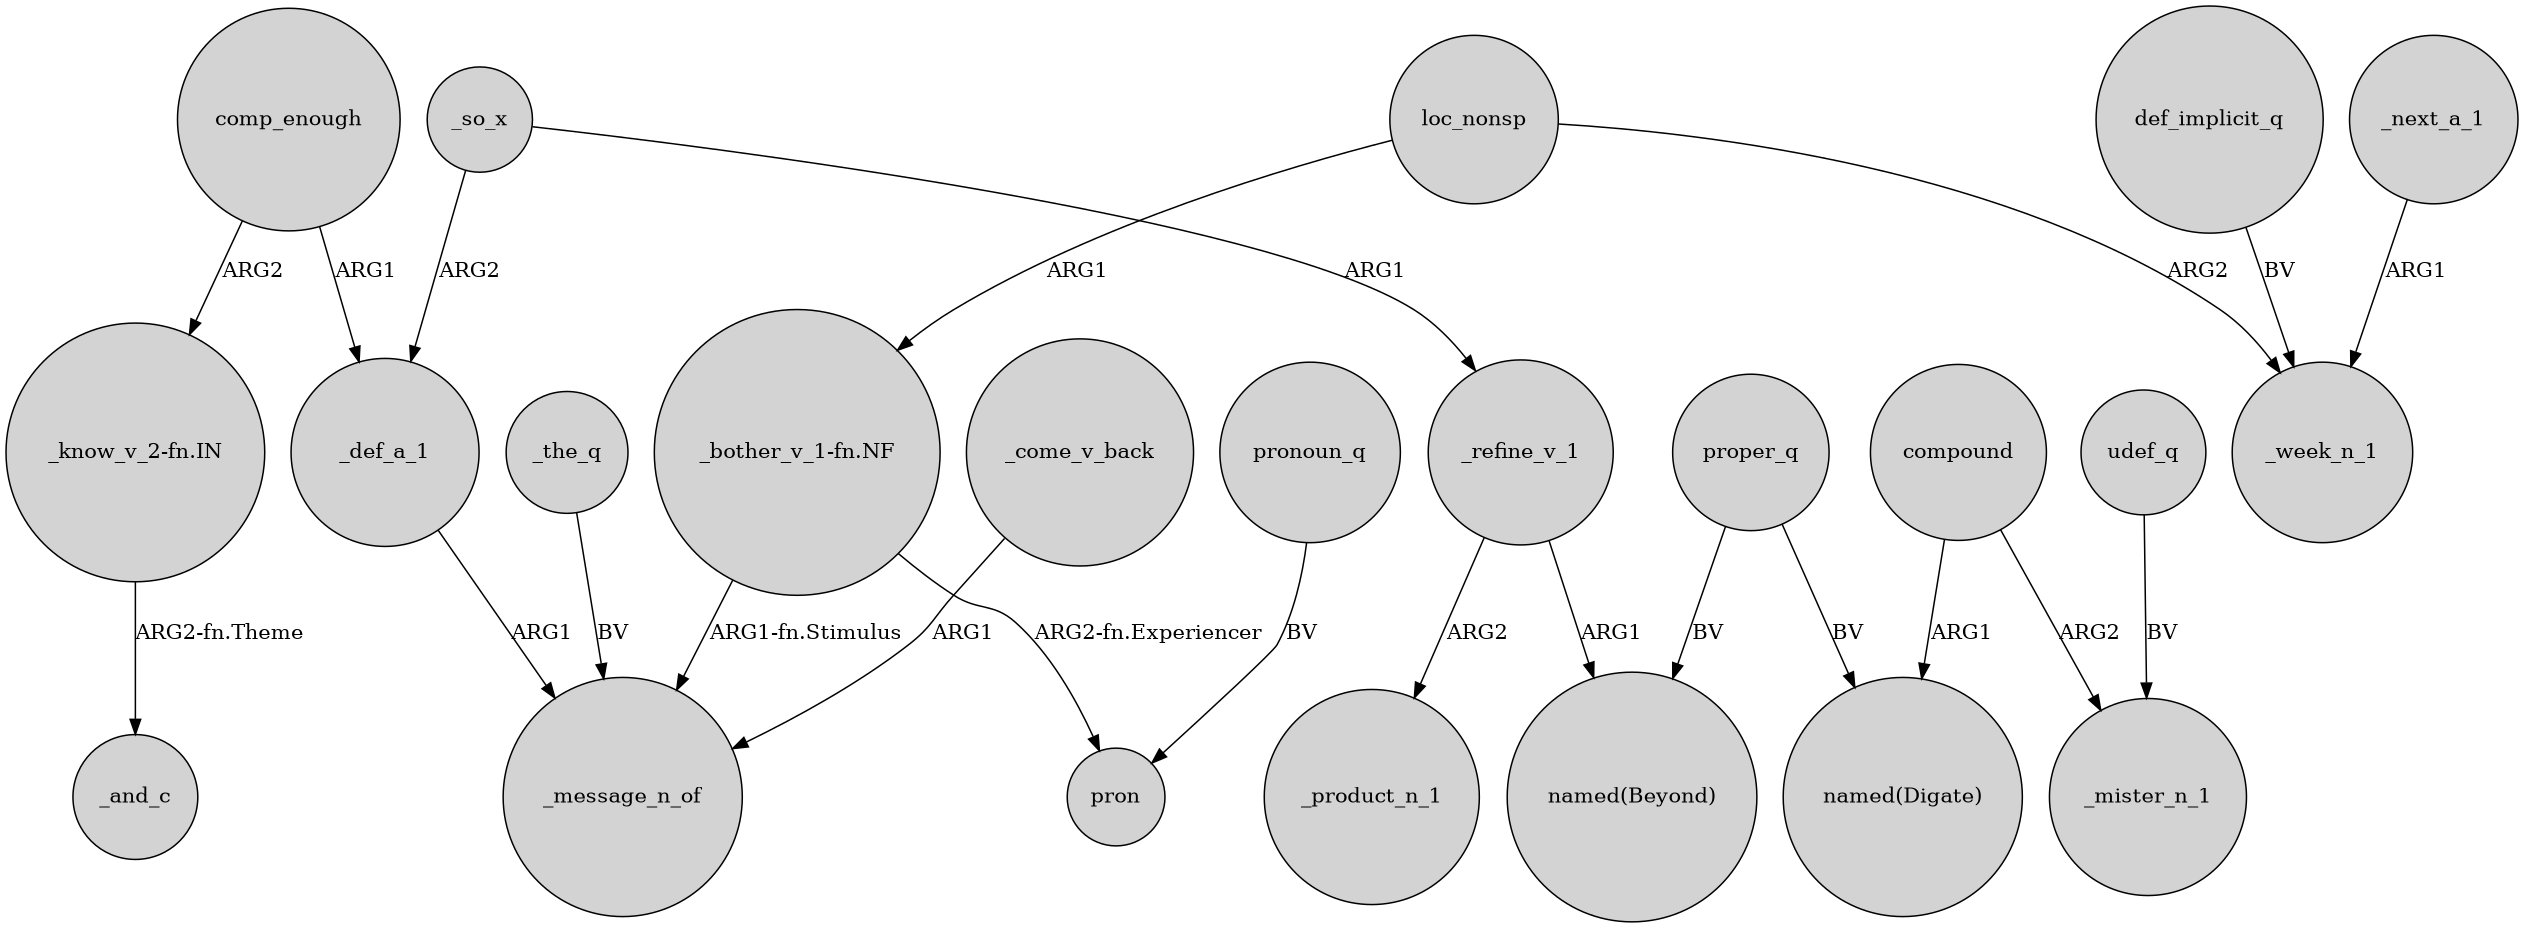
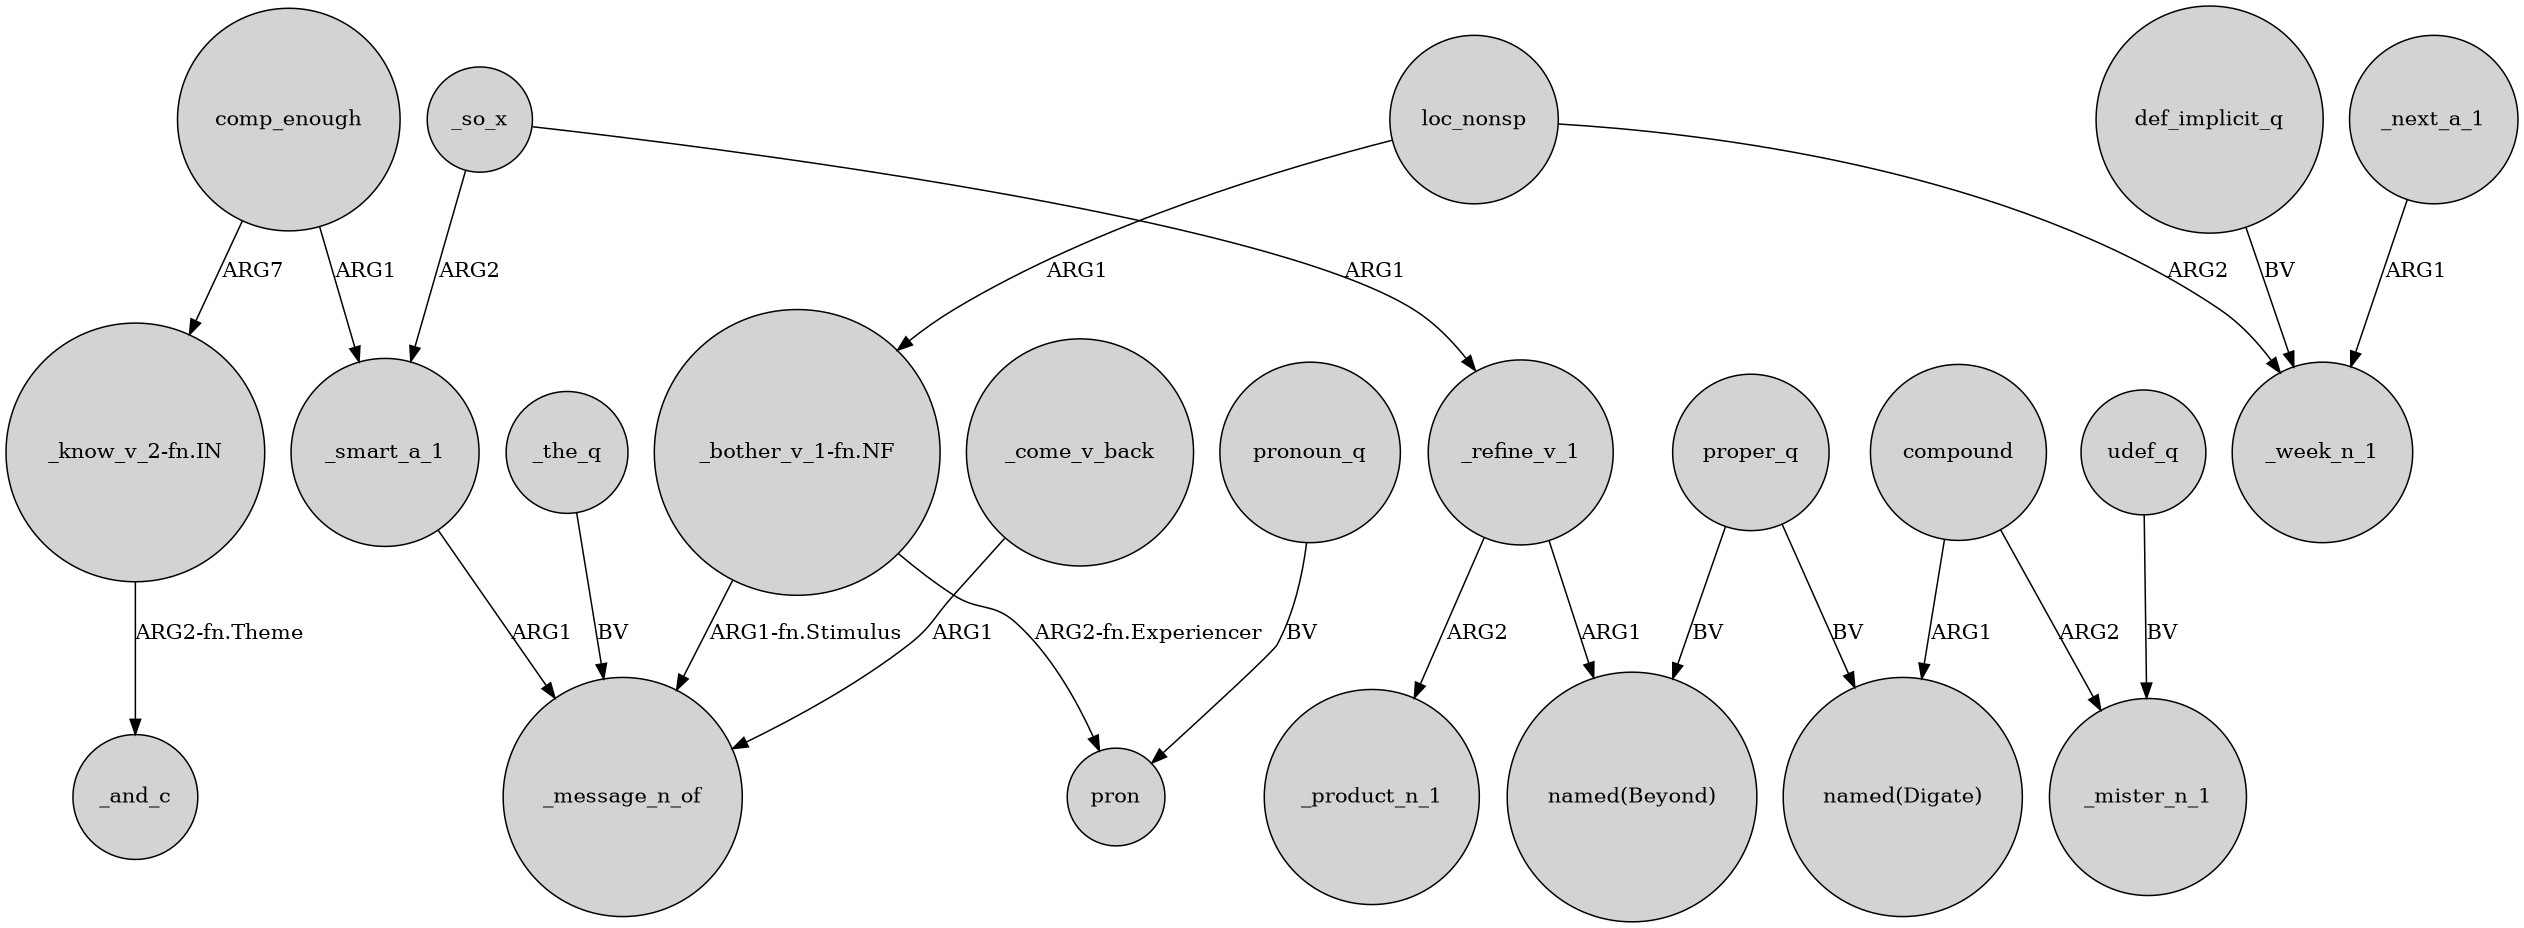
edge "comp_enough" -> "_know_v_2-fn.IN": label "ARG2" -> "ARG7"
node "_def_a_1": label "_def_a_1" -> "_smart_a_1"
